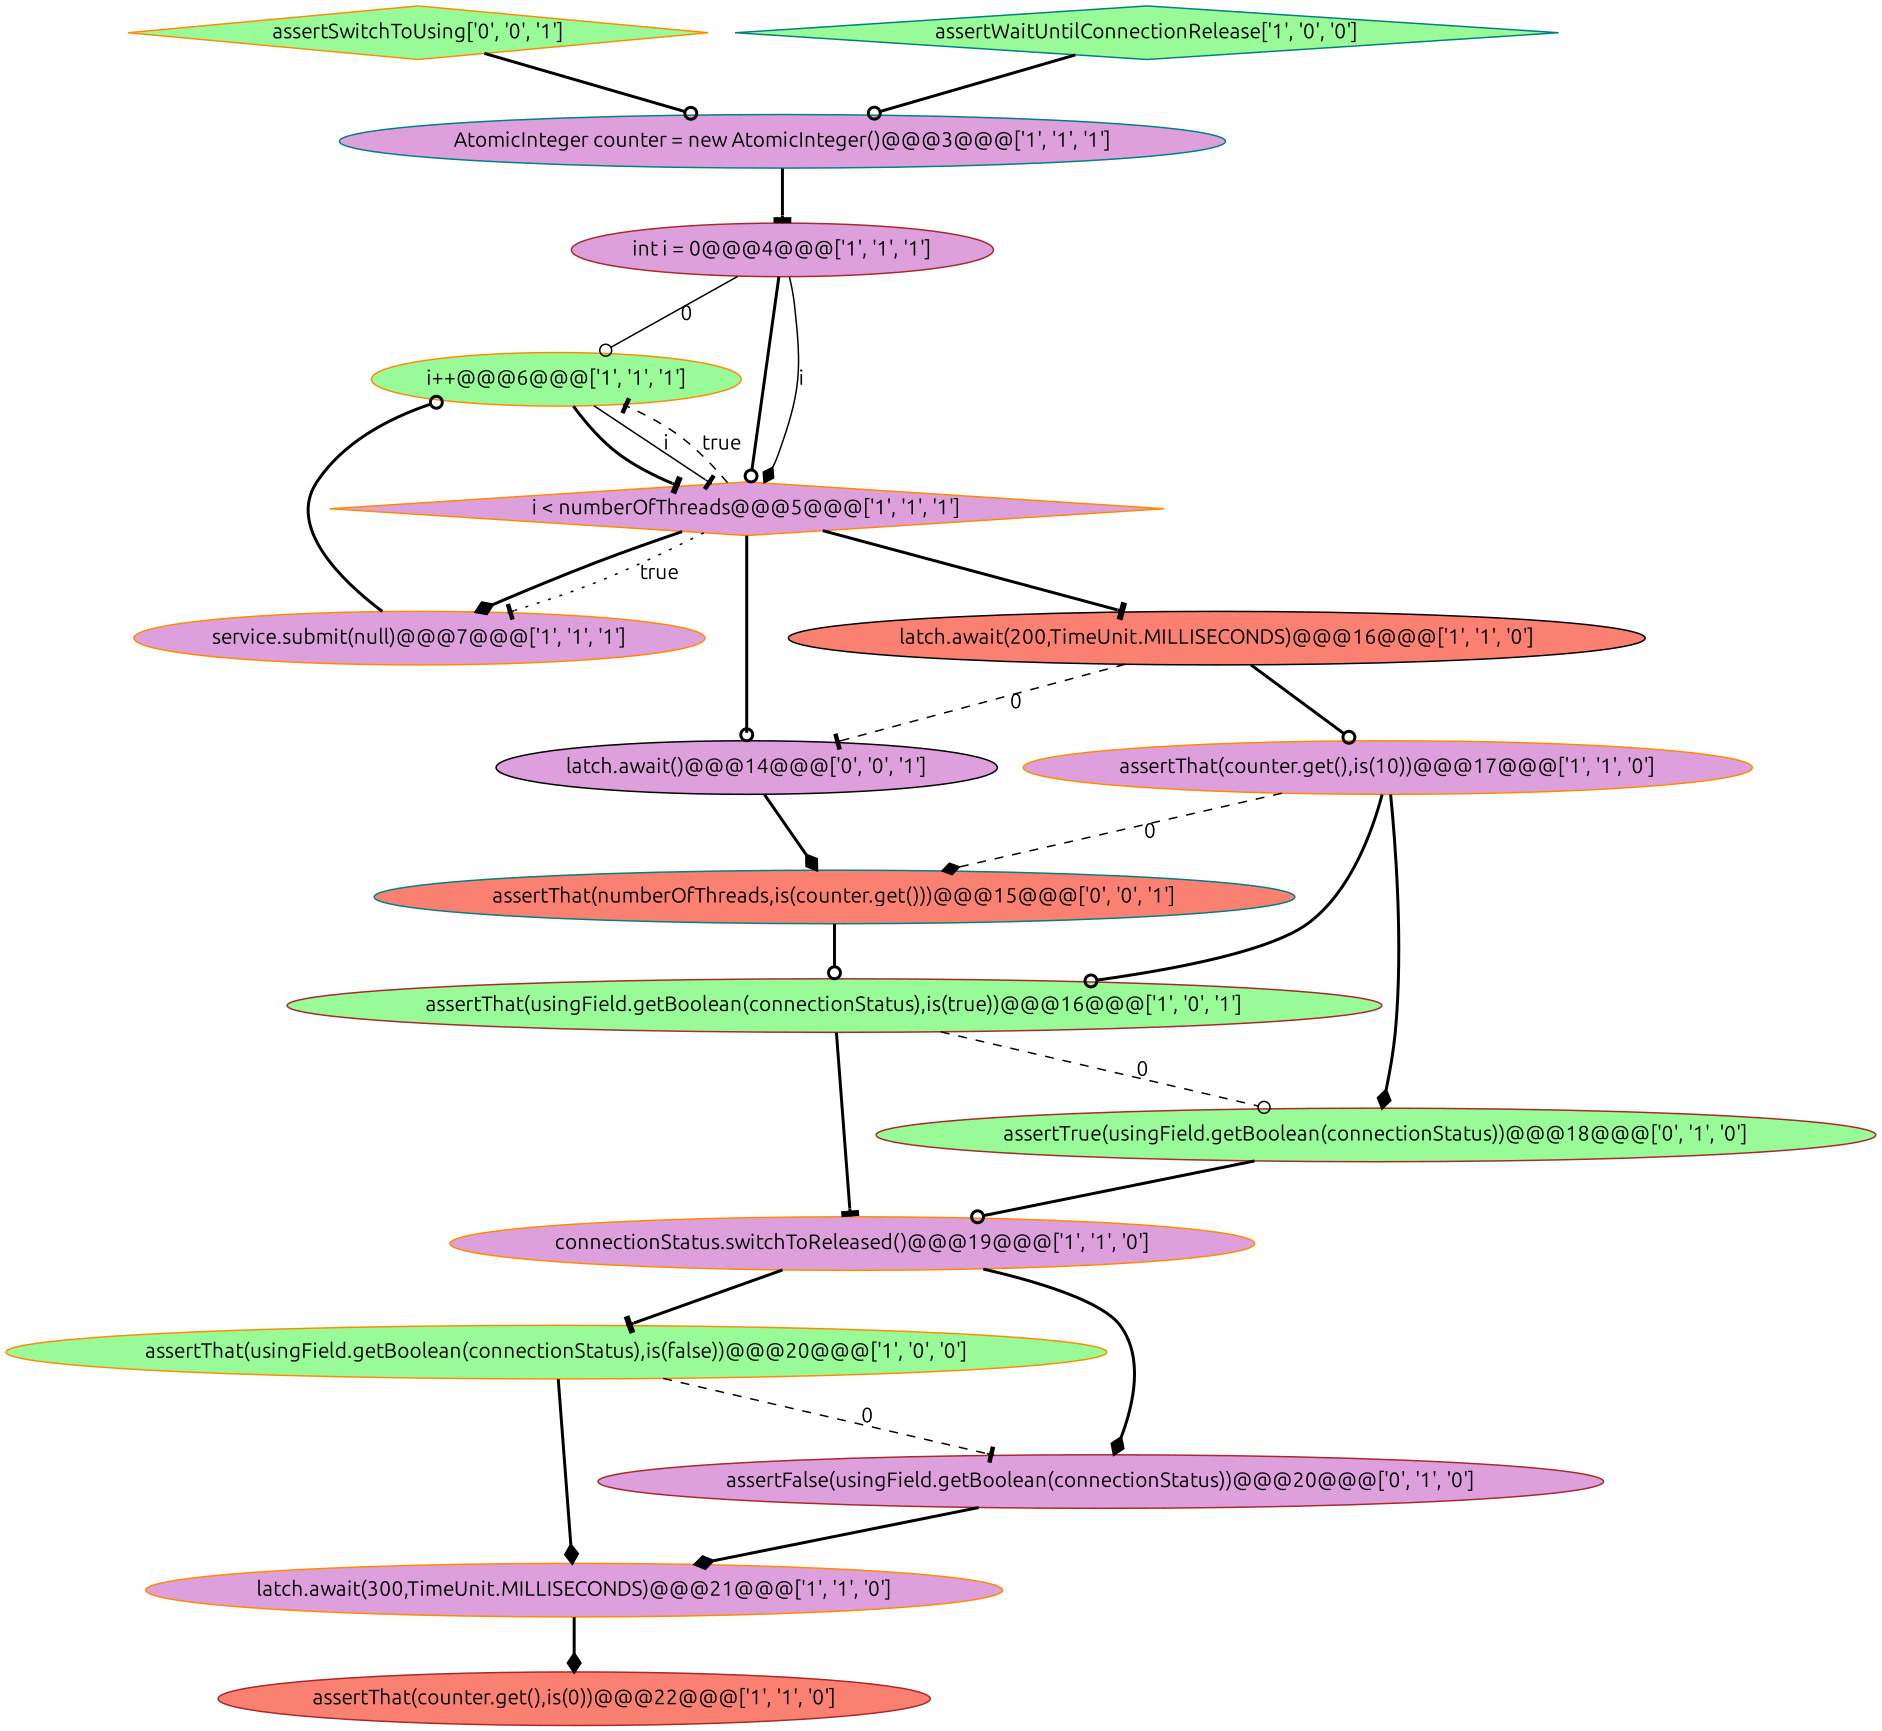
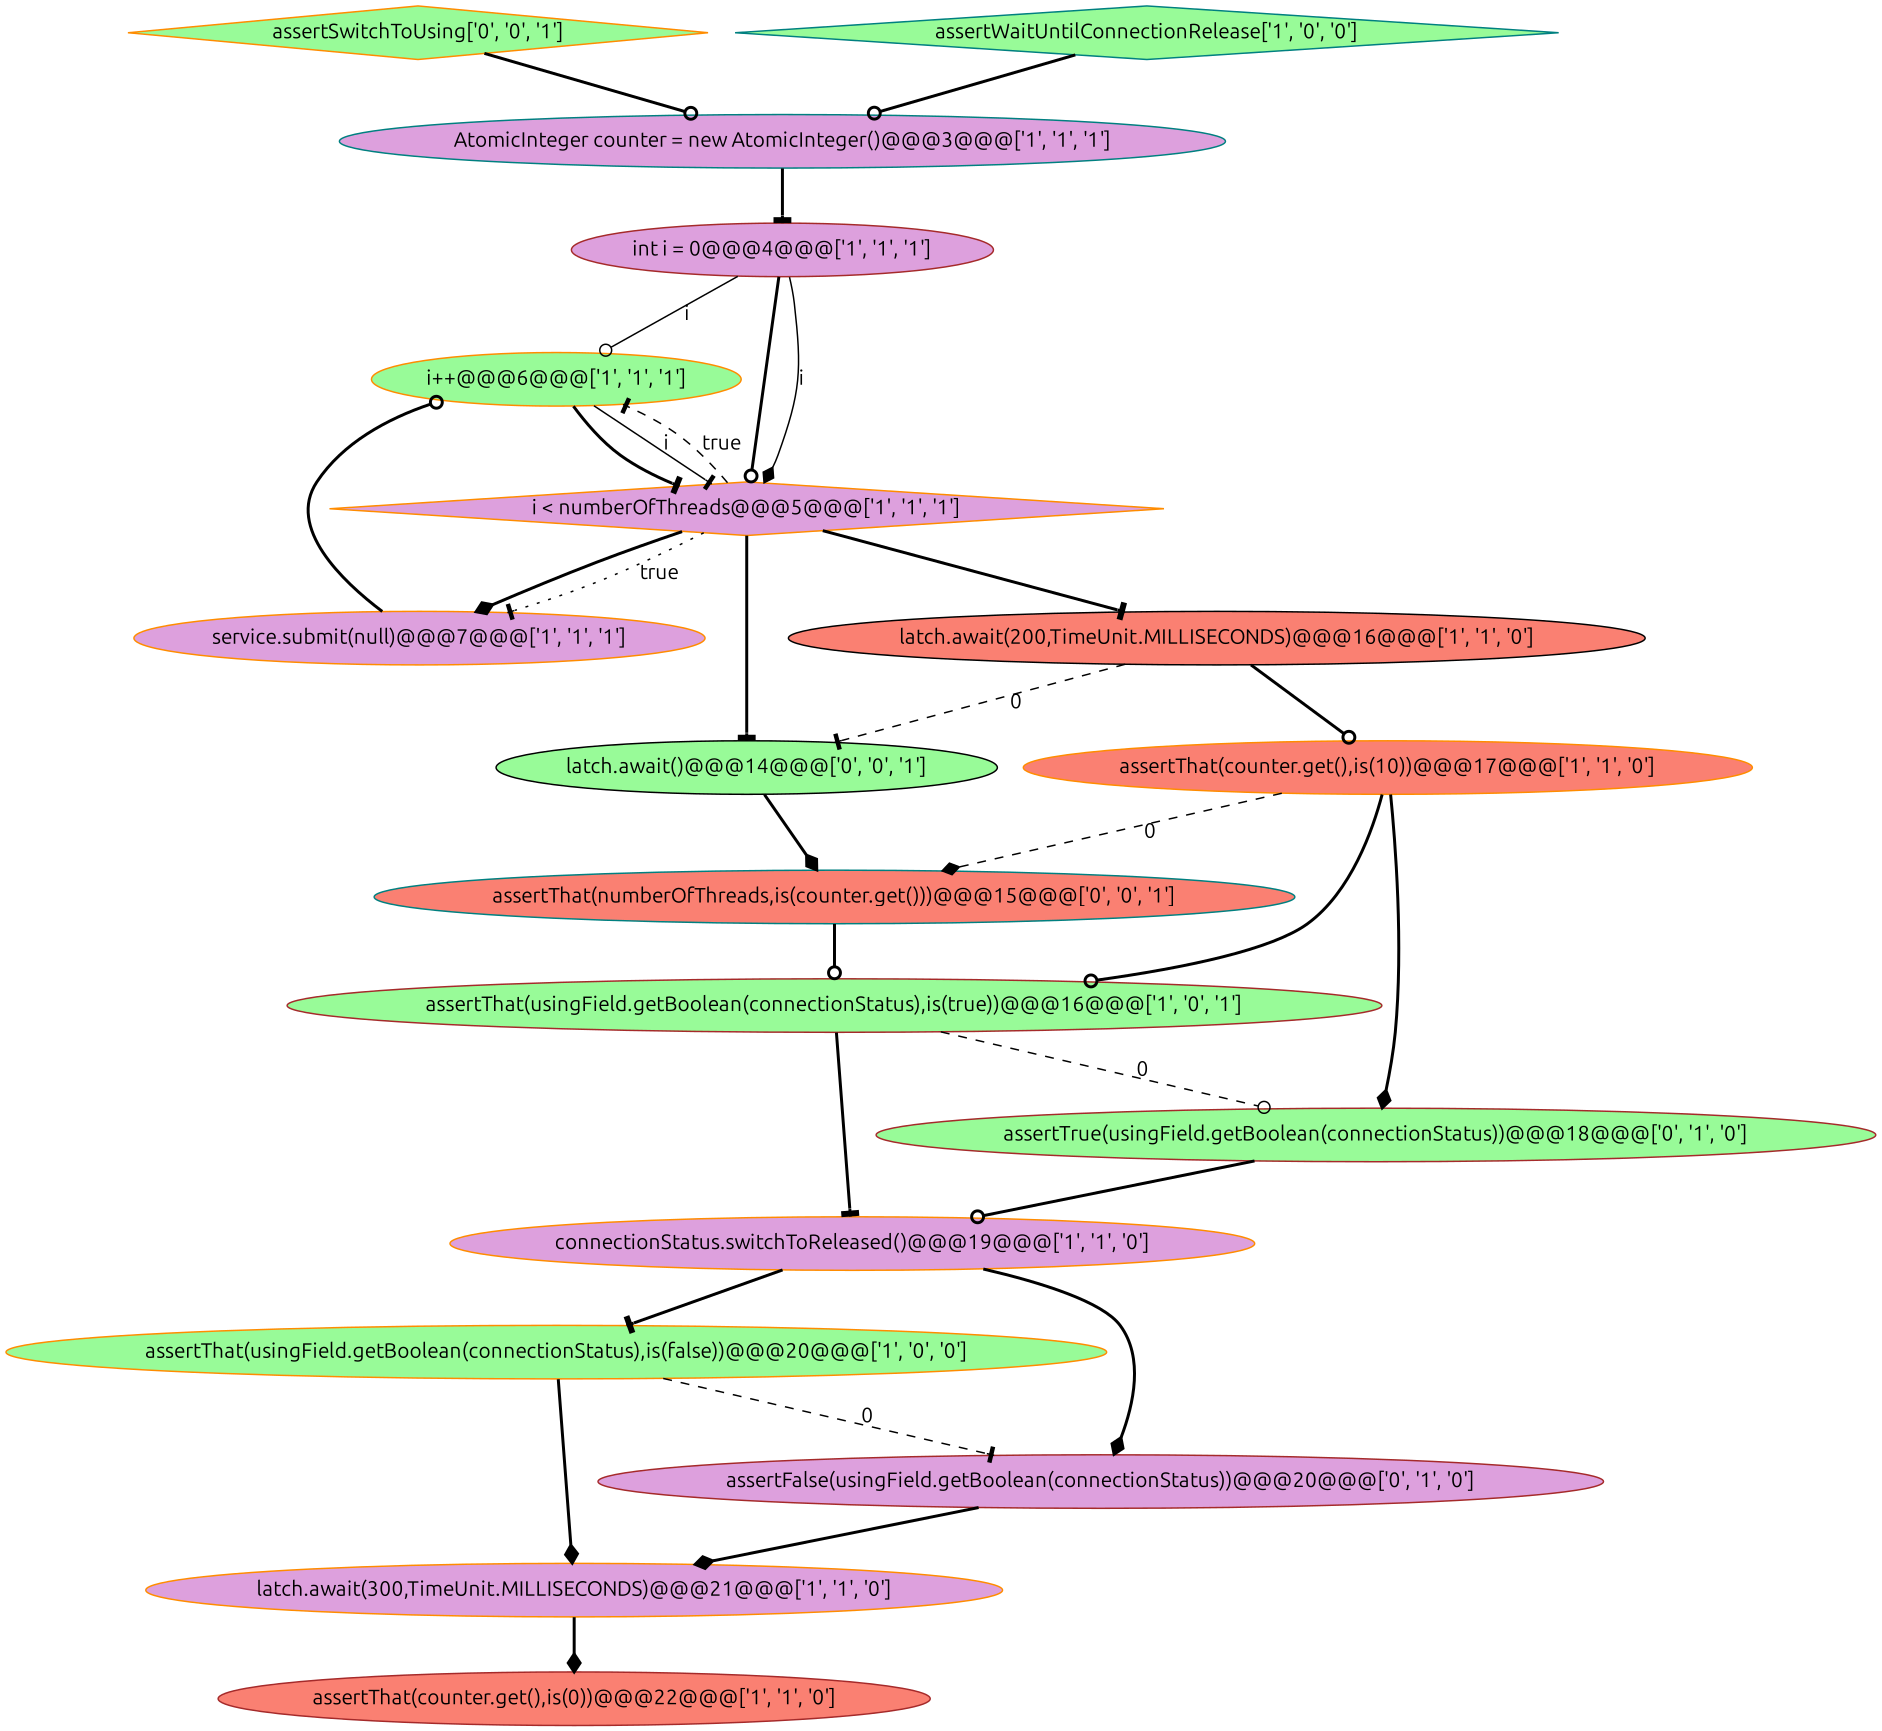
edge "int i = 0@@@4@@@['1', '1', '1']" -> "i++@@@6@@@['1', '1', '1']": label "0" -> "i"
edge "i < numberOfThreads@@@5@@@['1', '1', '1']" -> "latch.await()@@@14@@@['0', '0', '1']": arrowhead odot -> tee
node "latch.await()@@@14@@@['0', '0', '1']": fillcolor plum -> palegreen
node "assertThat(counter.get(),is(10))@@@17@@@['1', '1', '0']": fillcolor plum -> salmon
